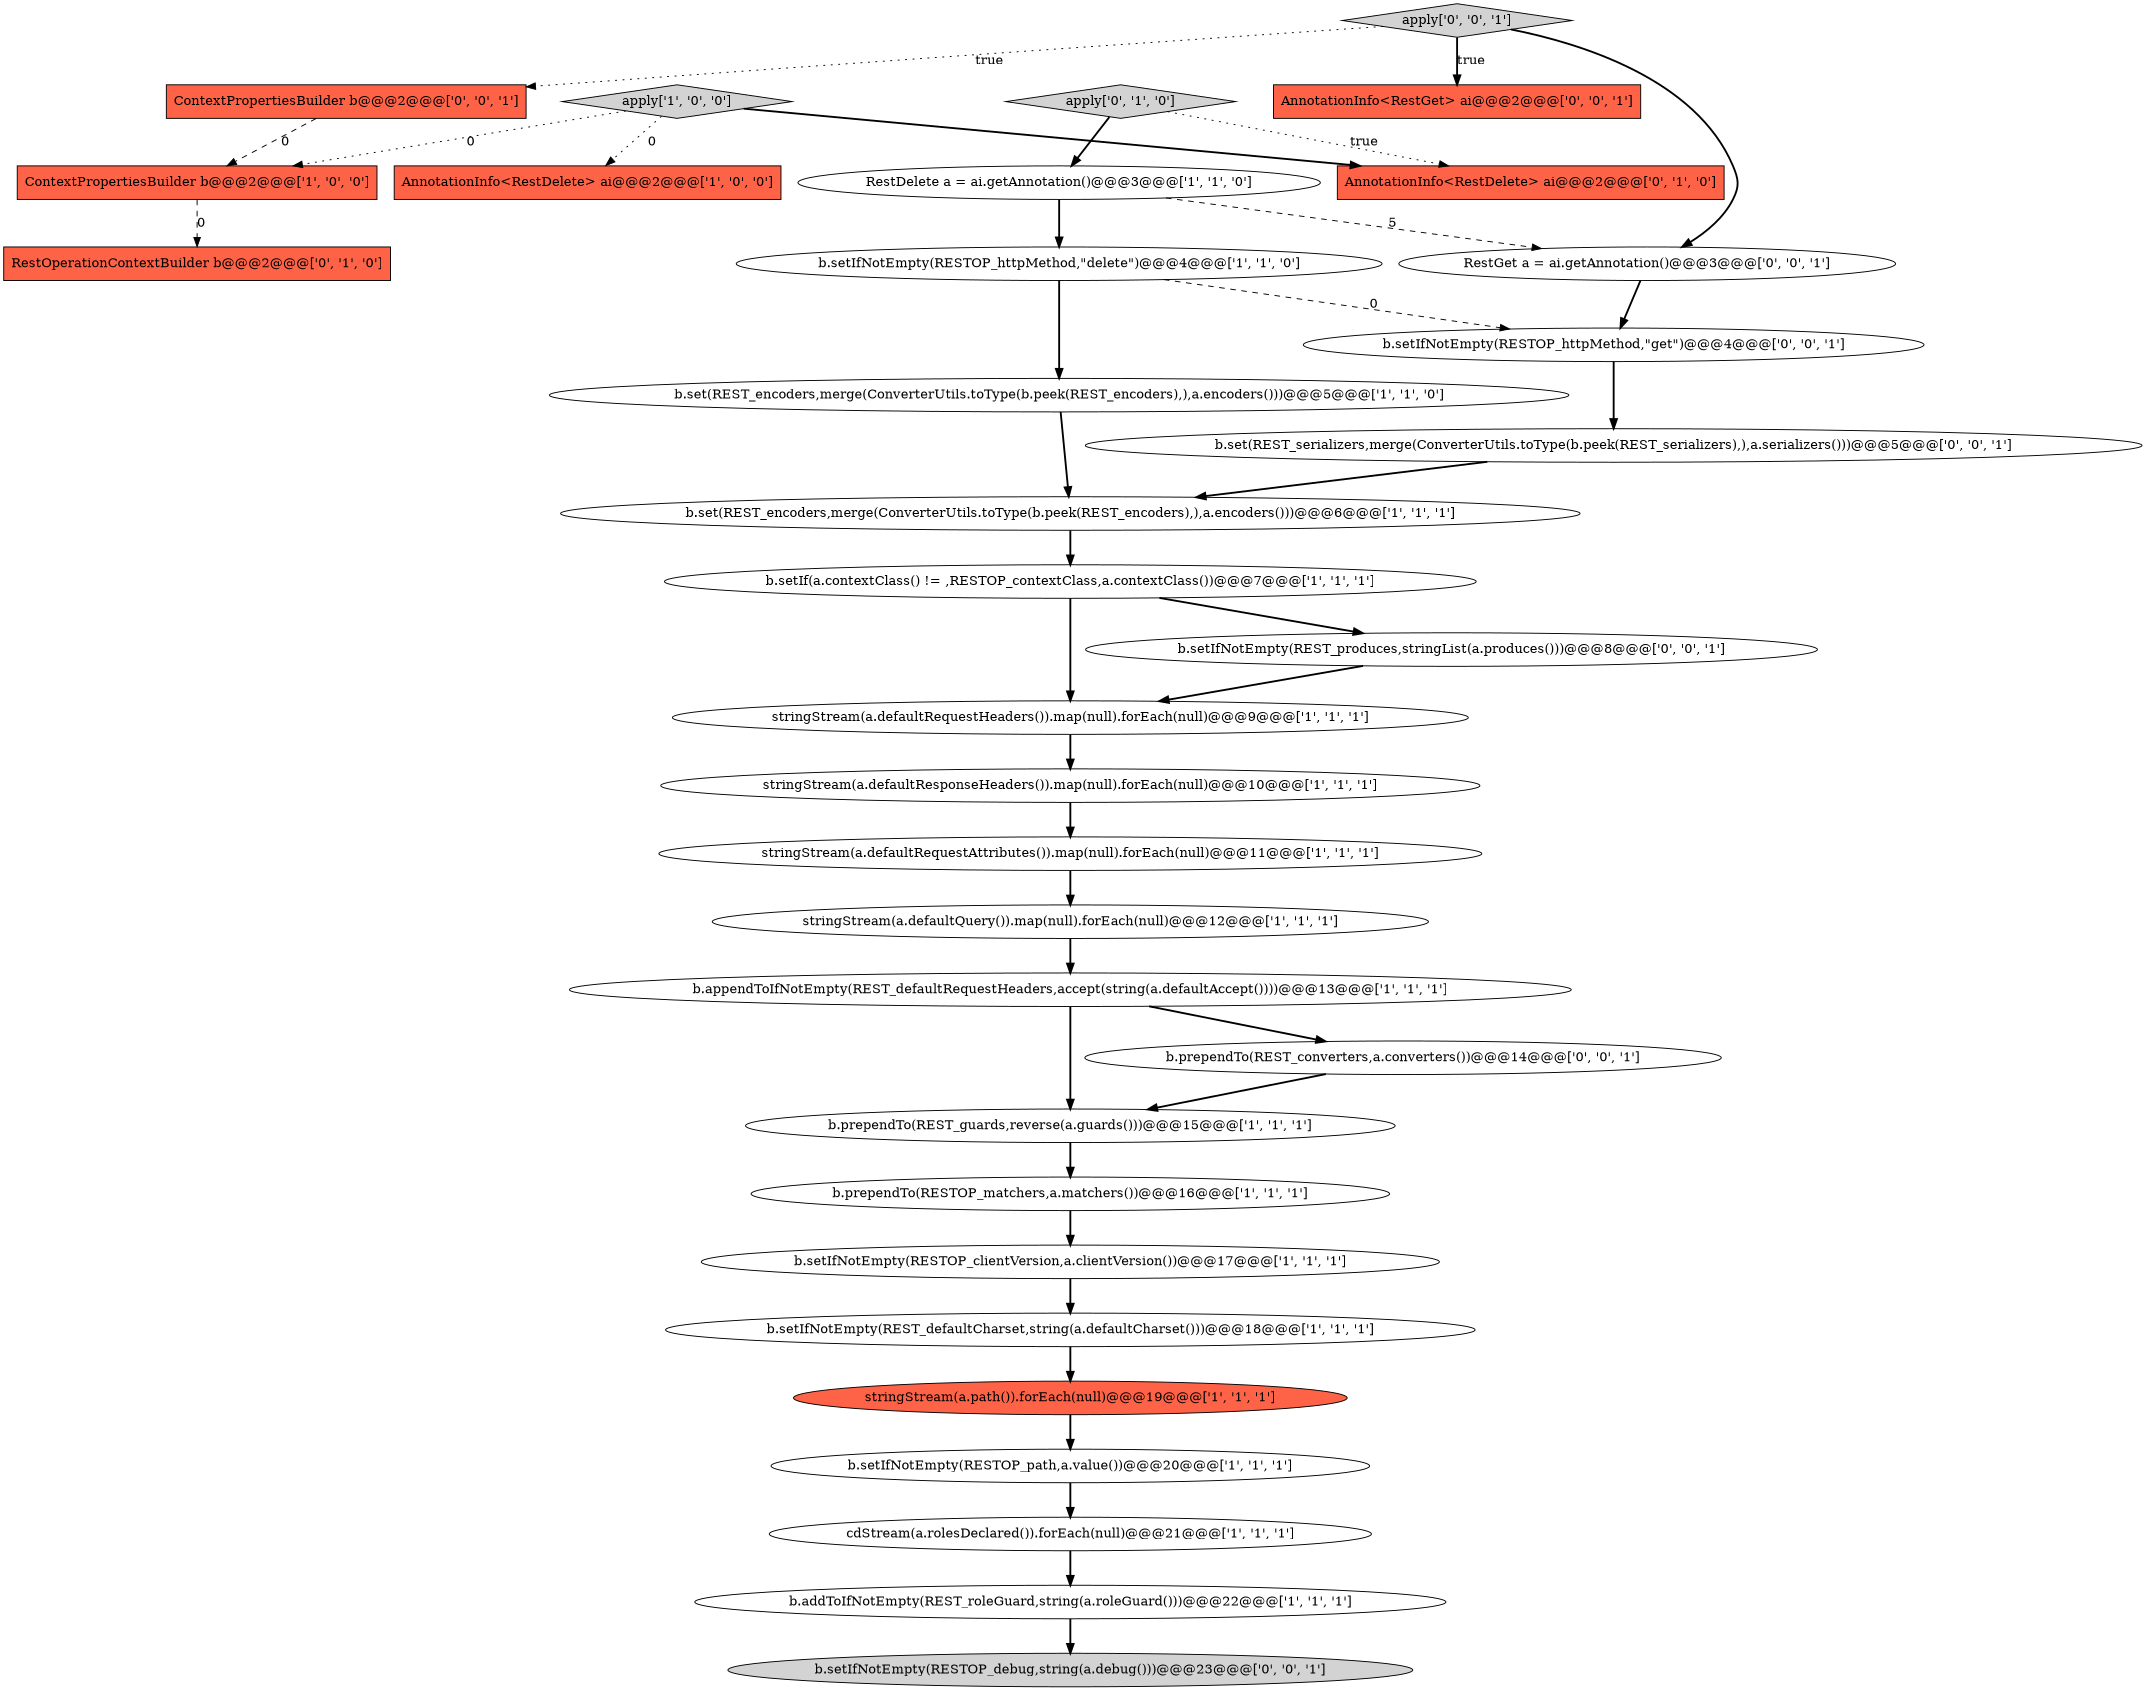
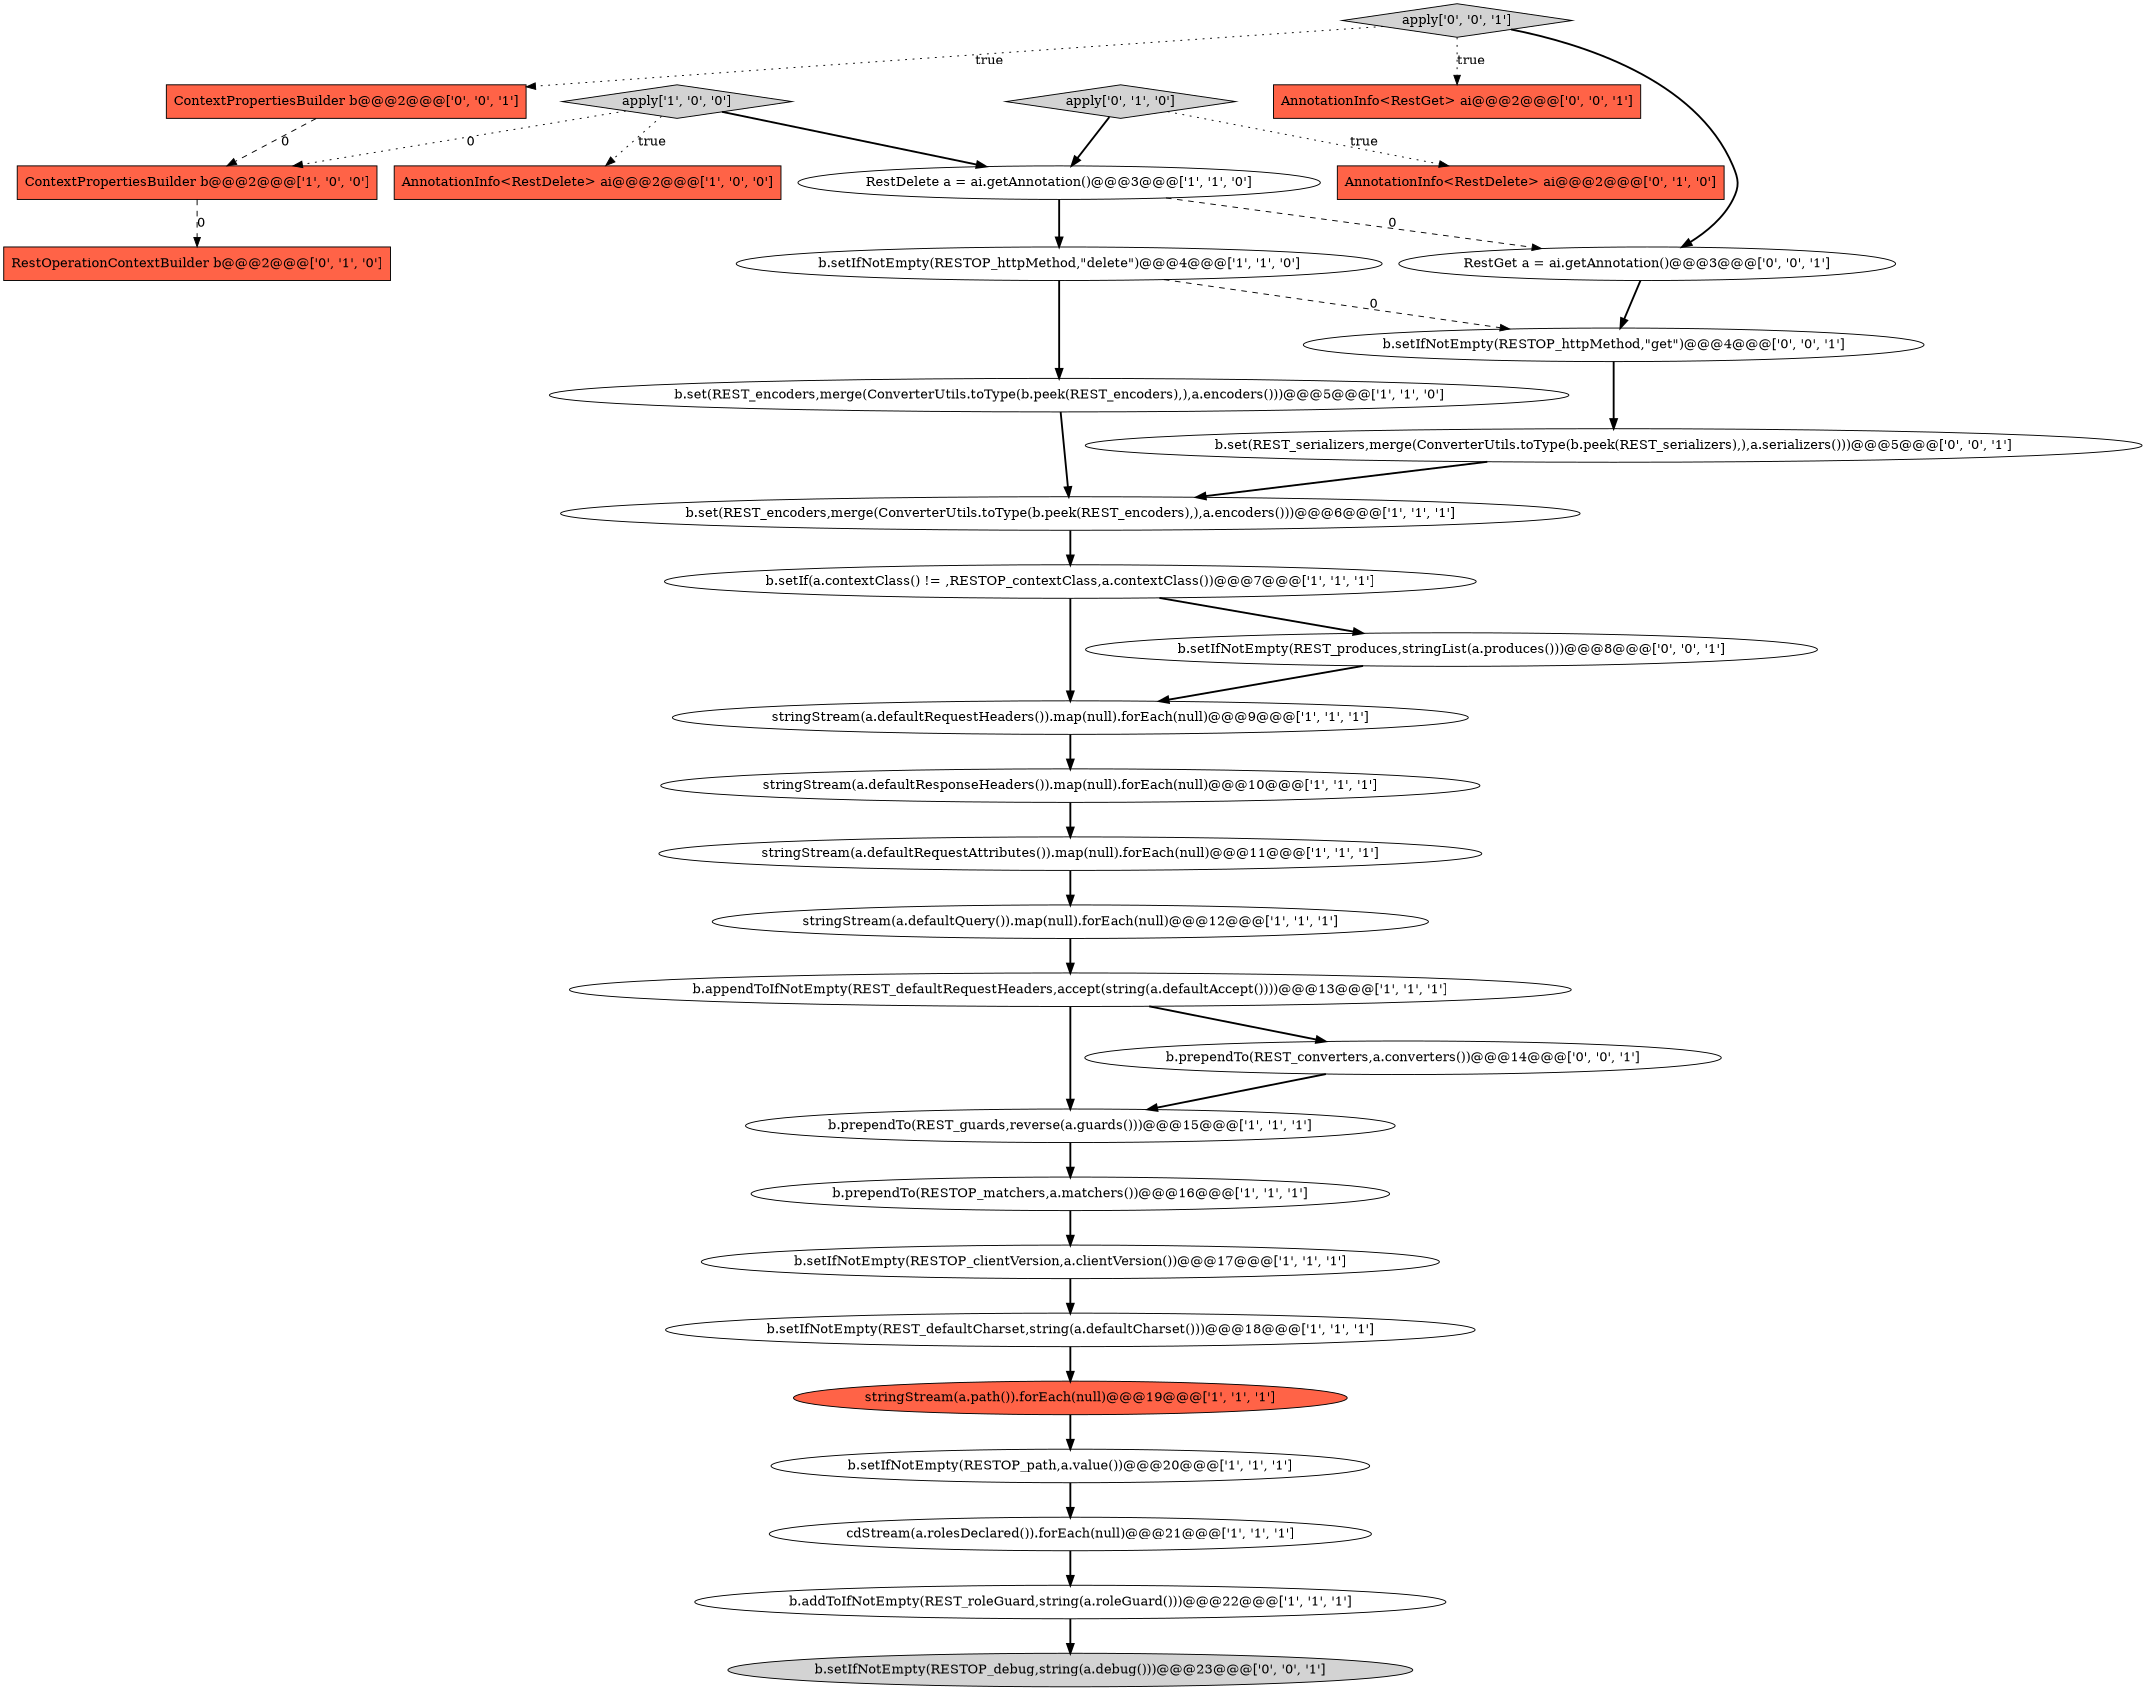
edge "apply['0', '0', '1']" -> "AnnotationInfo<RestGet> ai@@@2@@@['0', '0', '1']": style bold -> dotted
edge "apply['1', '0', '0']" -> "AnnotationInfo<RestDelete> ai@@@2@@@['0', '1', '0']": now "apply['1', '0', '0']" -> "RestDelete a = ai.getAnnotation()@@@3@@@['1', '1', '0']"
edge "apply['1', '0', '0']" -> "AnnotationInfo<RestDelete> ai@@@2@@@['1', '0', '0']": label "0" -> "true"
edge "RestDelete a = ai.getAnnotation()@@@3@@@['1', '1', '0']" -> "RestGet a = ai.getAnnotation()@@@3@@@['0', '0', '1']": label "5" -> "0"
